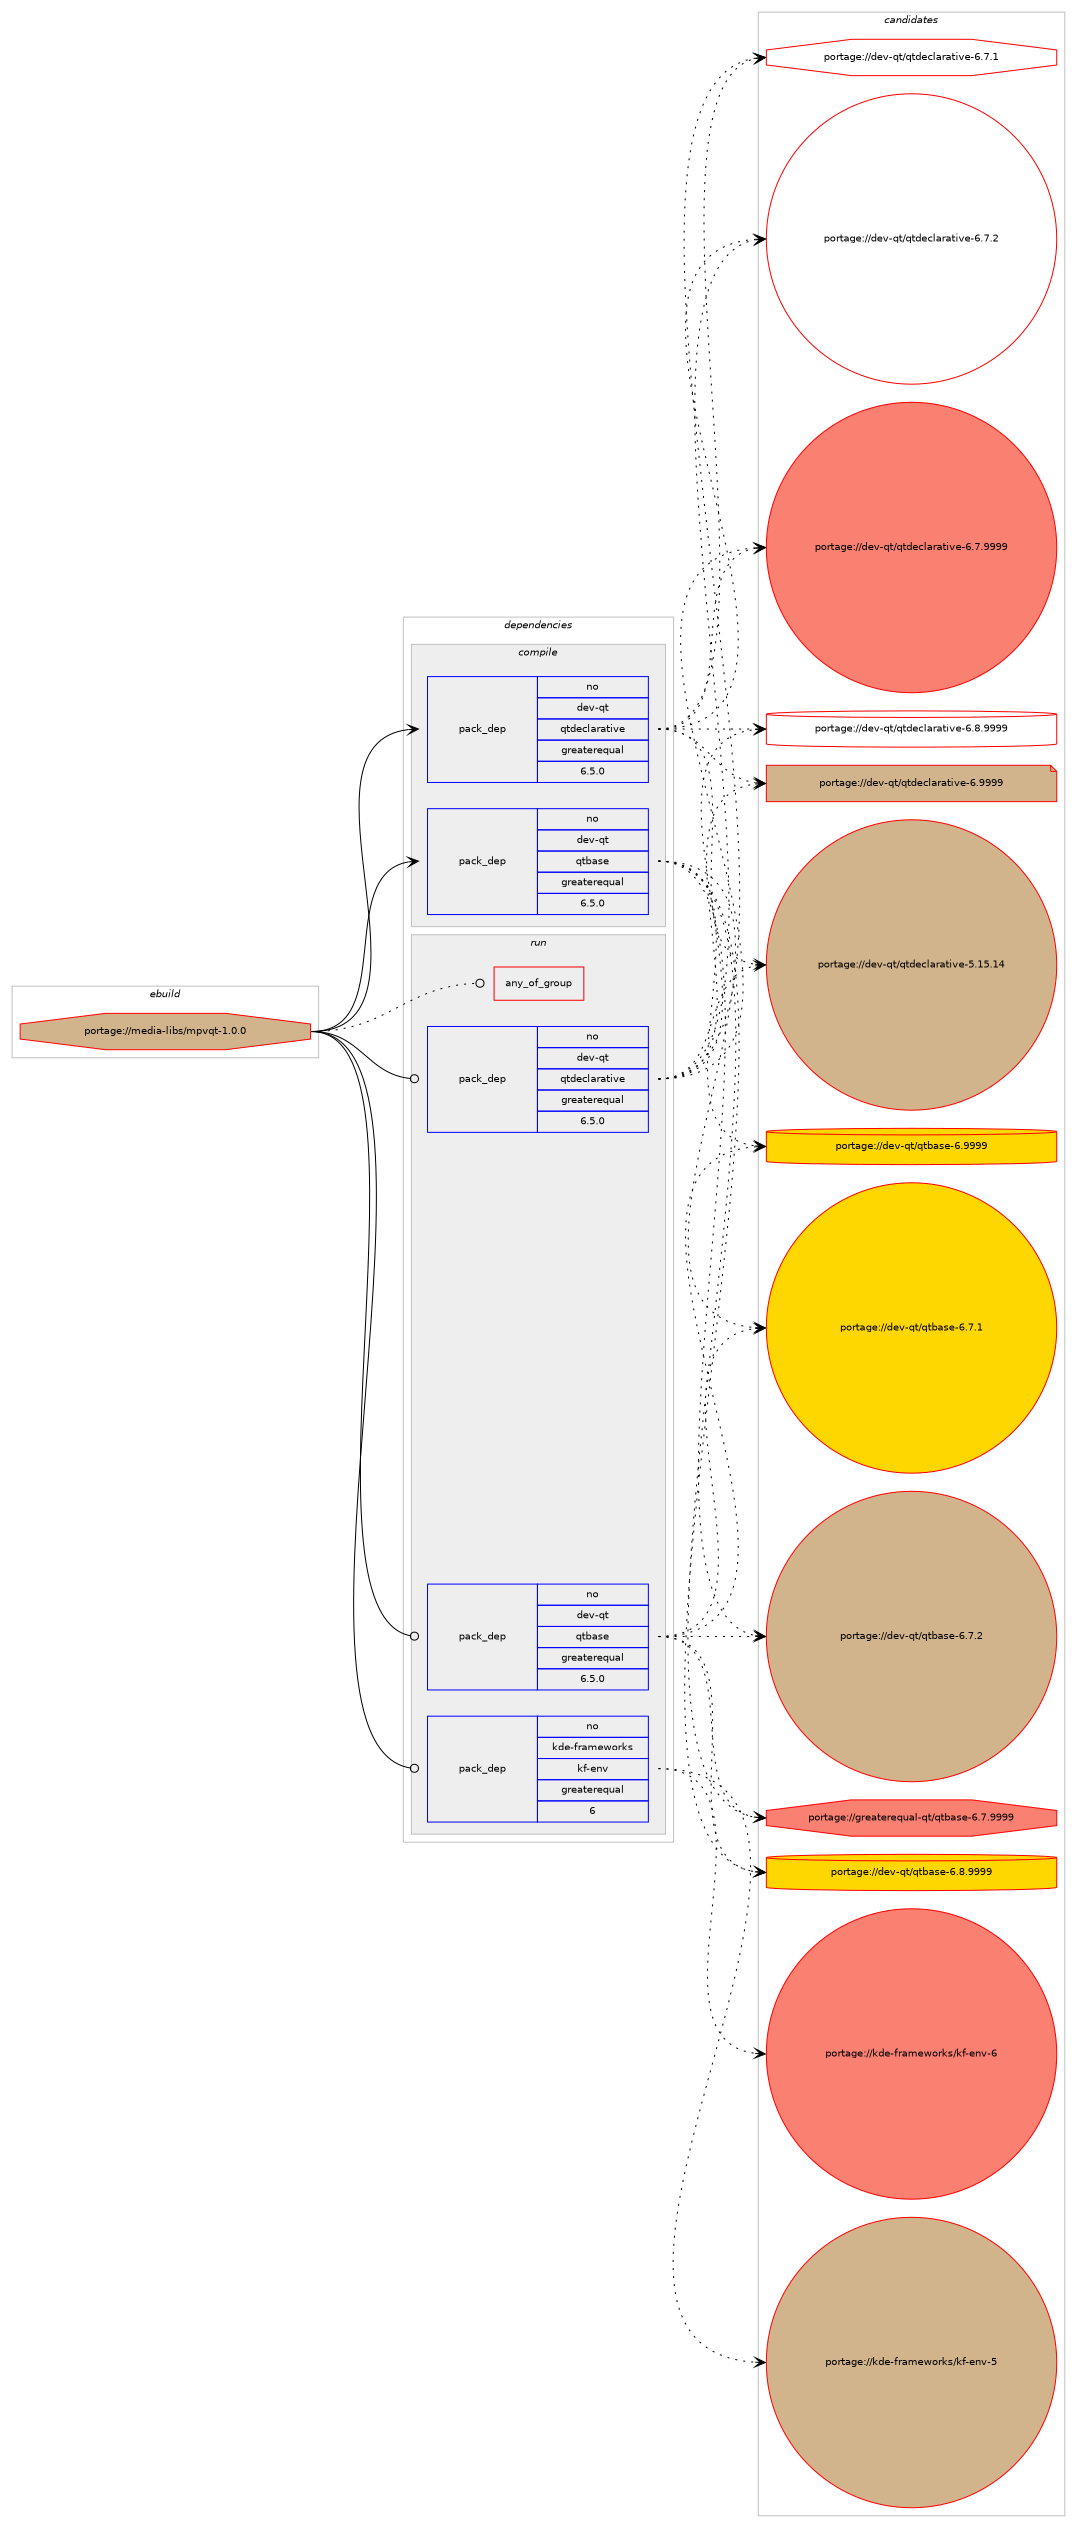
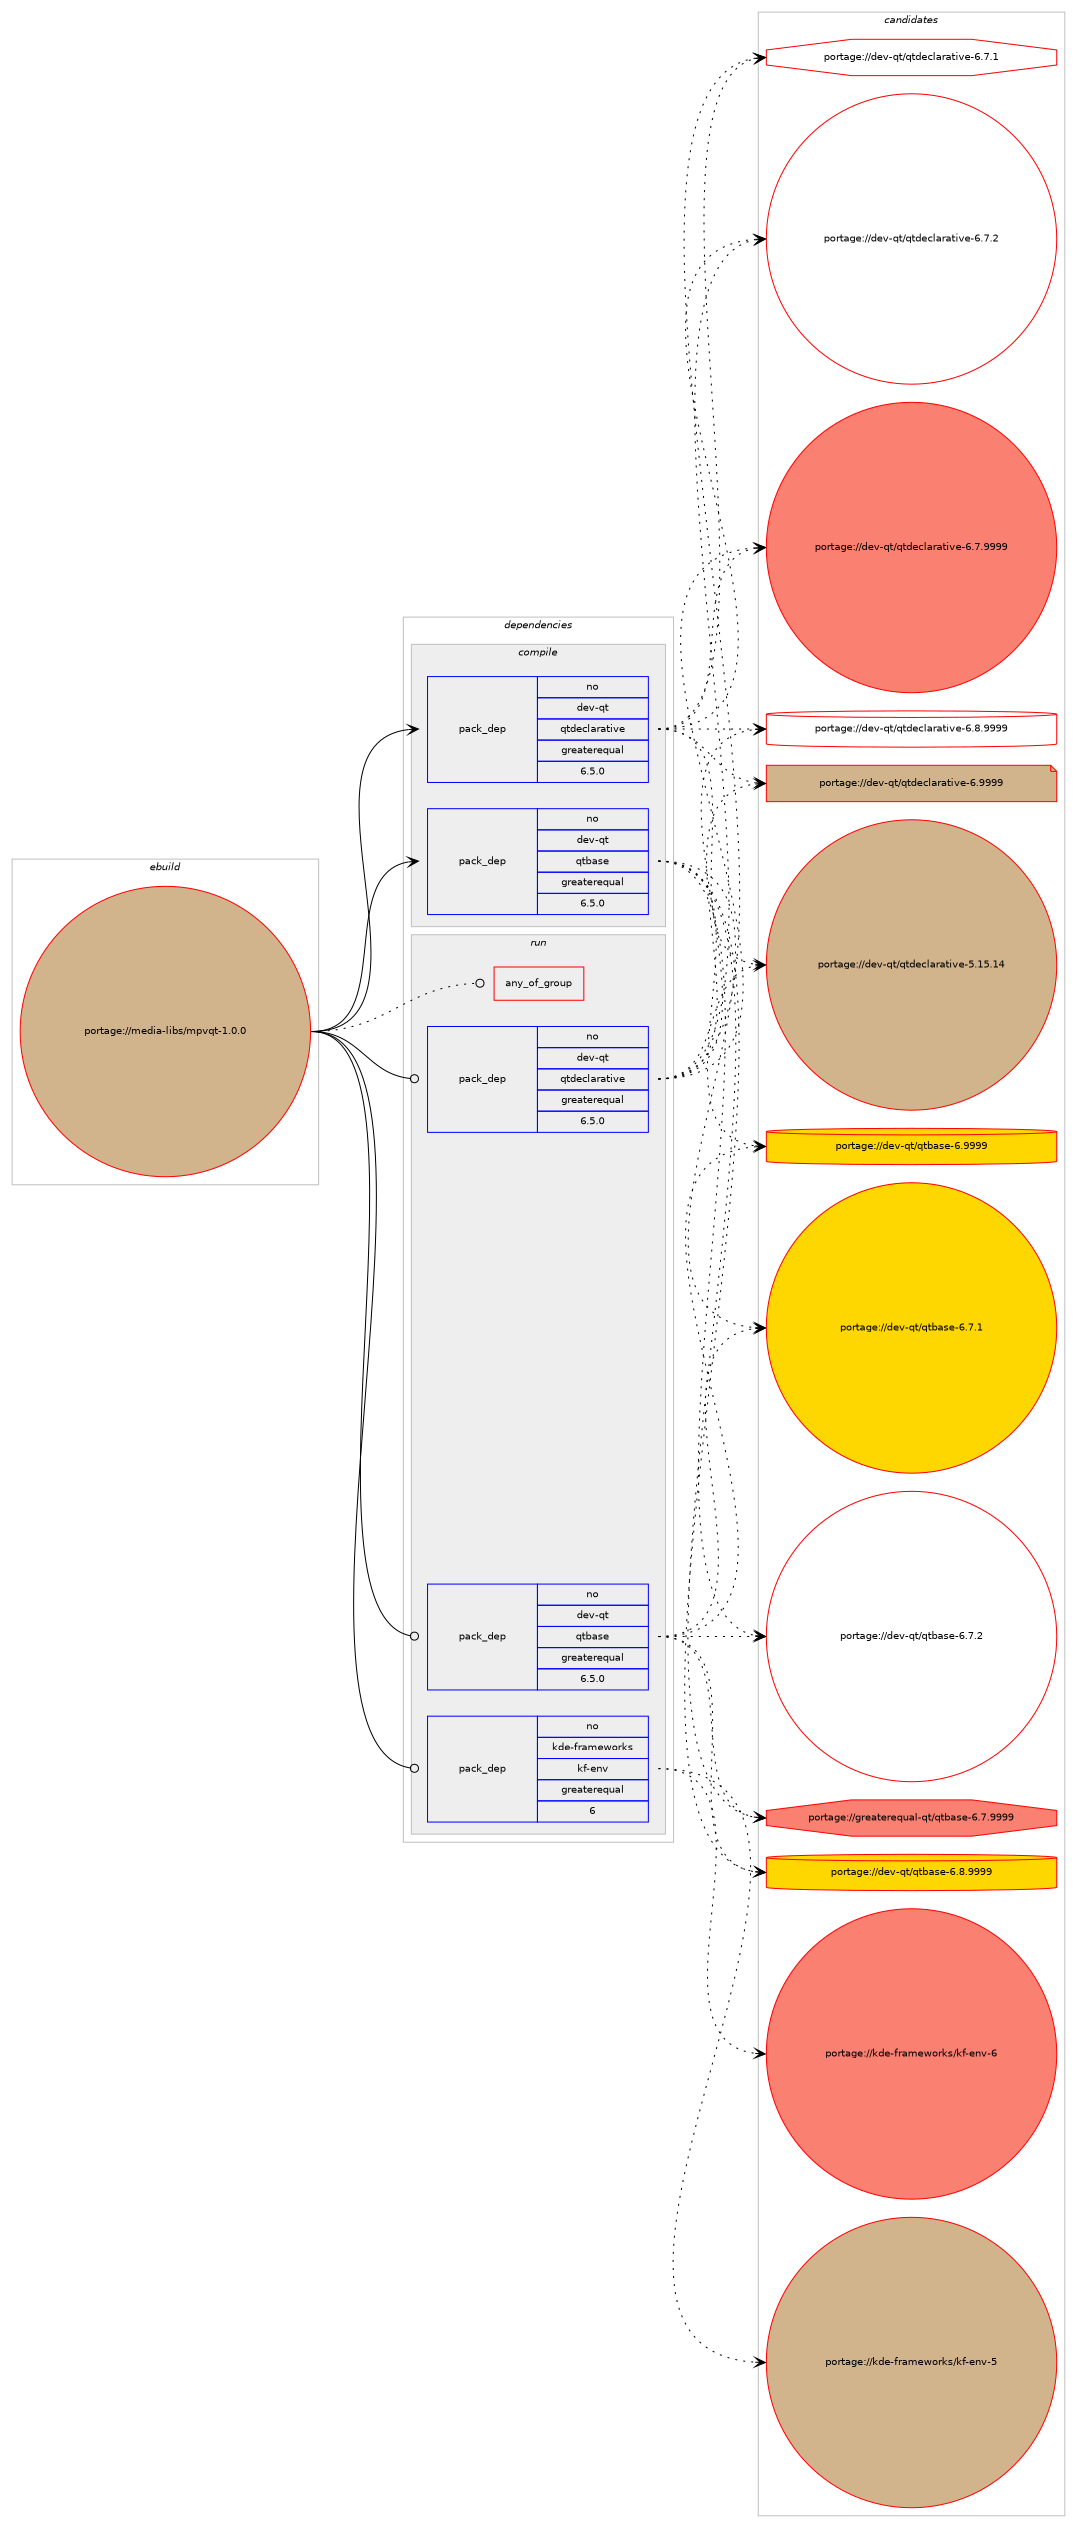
node "portage://media-libs/mpvqt-1.0.0": shape octagon -> circle
node "portage://dev-qt/qtbase-6.7.2": fillcolor tan -> white
